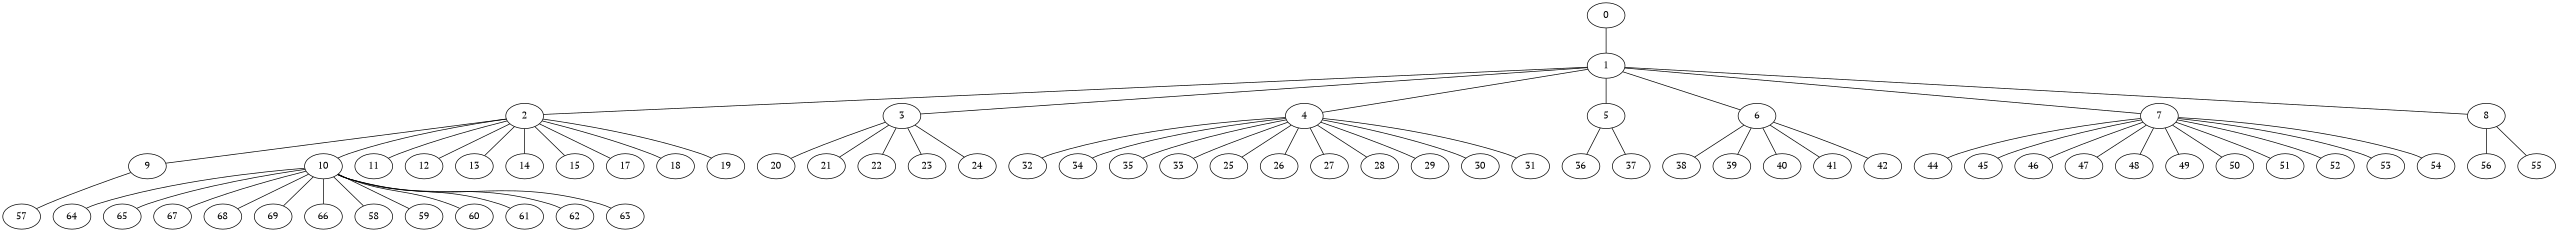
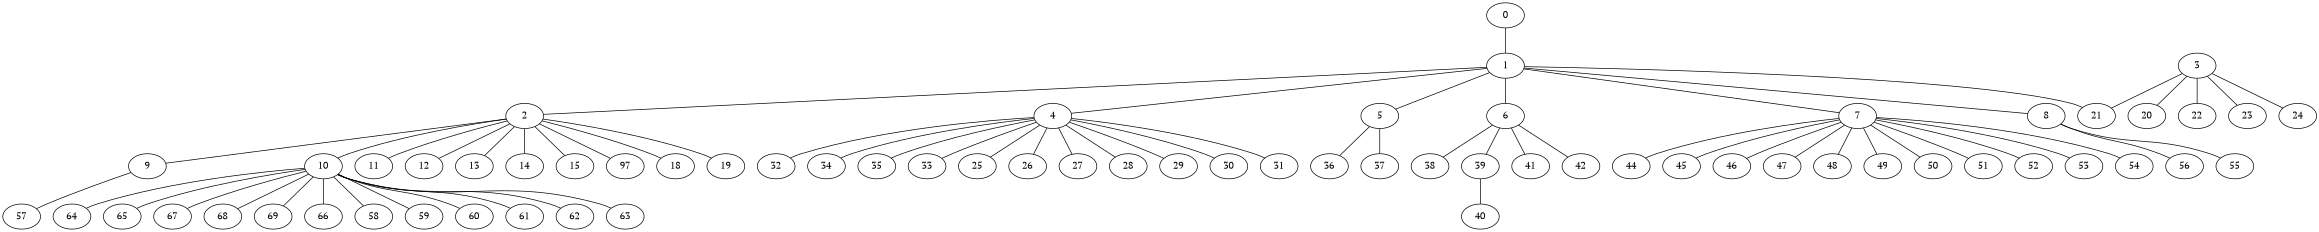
edge "1" -- "3": now "1" -- "21"
edge "6" -- "40": now "39" -- "40"
node "17": label "17" -> "97"
